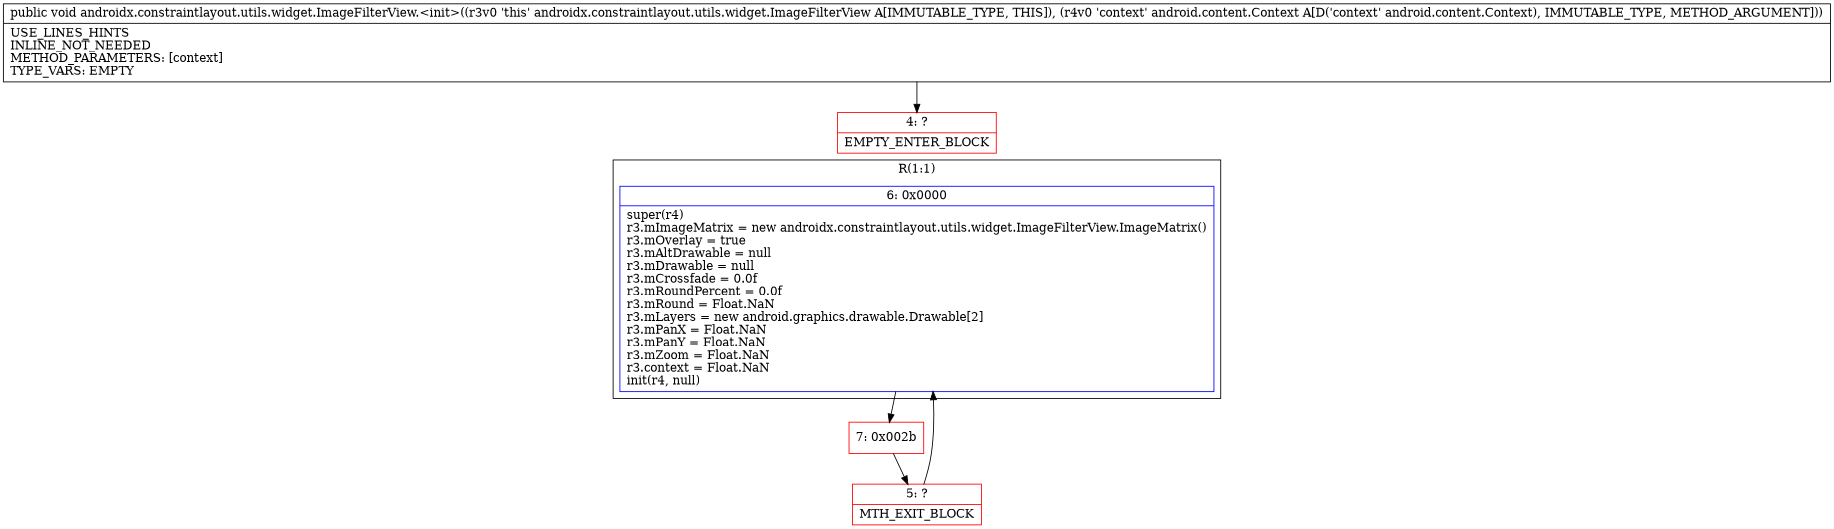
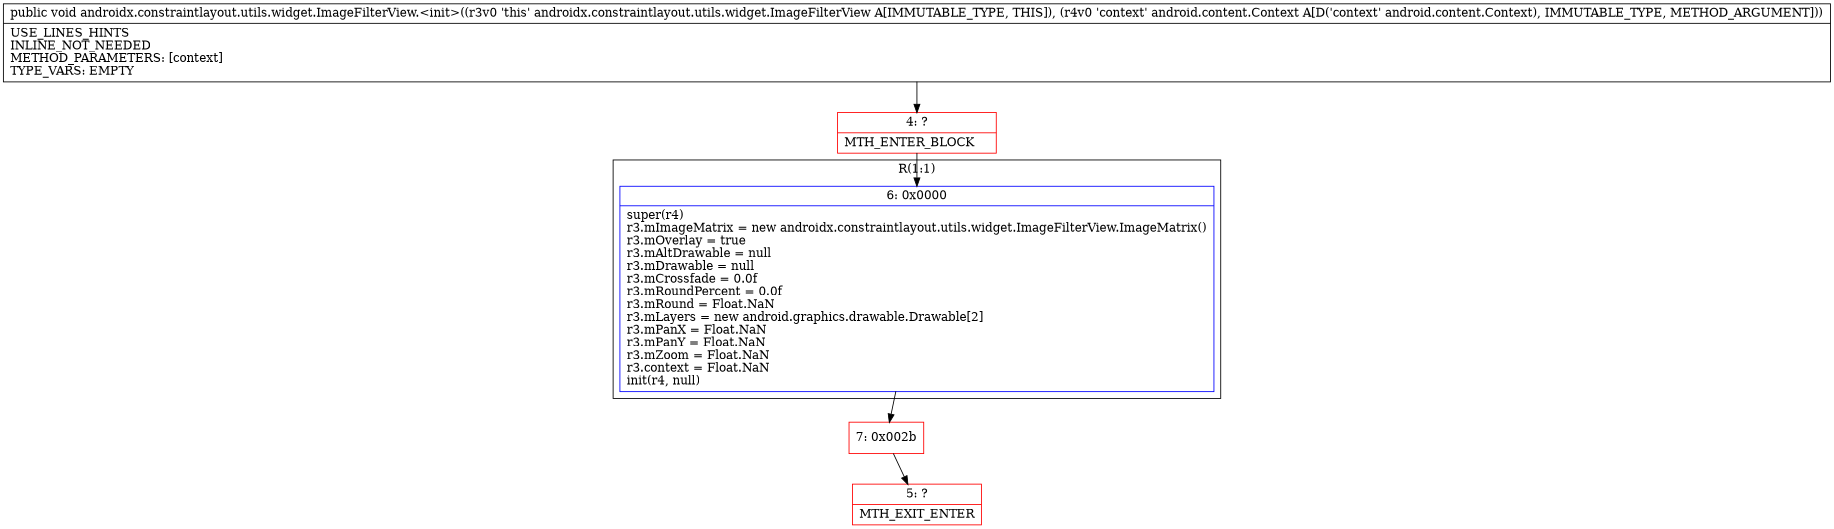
node "4: ?": text "EMPTY_ENTER_BLOCK" -> "MTH_ENTER_BLOCK"
edge "5: ?" -> "6: 0x0000": now "4: ?" -> "6: 0x0000"
node "5: ?": text "MTH_EXIT_BLOCK" -> "MTH_EXIT_ENTER"
